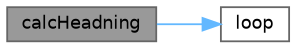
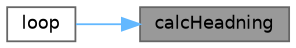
edge "calcHeadning" -> "loop": reversed
